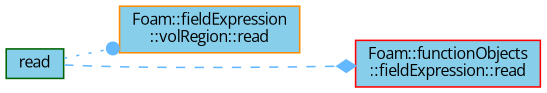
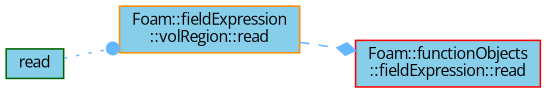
edge "read" -> "Foam::functionObjects ::fieldExpression::read": now "Foam::fieldExpression ::volRegion::read" -> "Foam::functionObjects ::fieldExpression::read"
